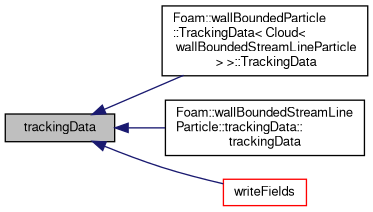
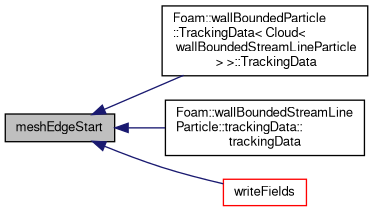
node "trackingData": label "trackingData" -> "meshEdgeStart"
